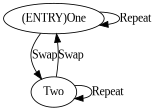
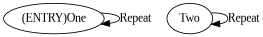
edge "(ENTRY)One" -> "Two": removed, label "Swap"
edge "Two" -> "(ENTRY)One": removed, label "Swap"
